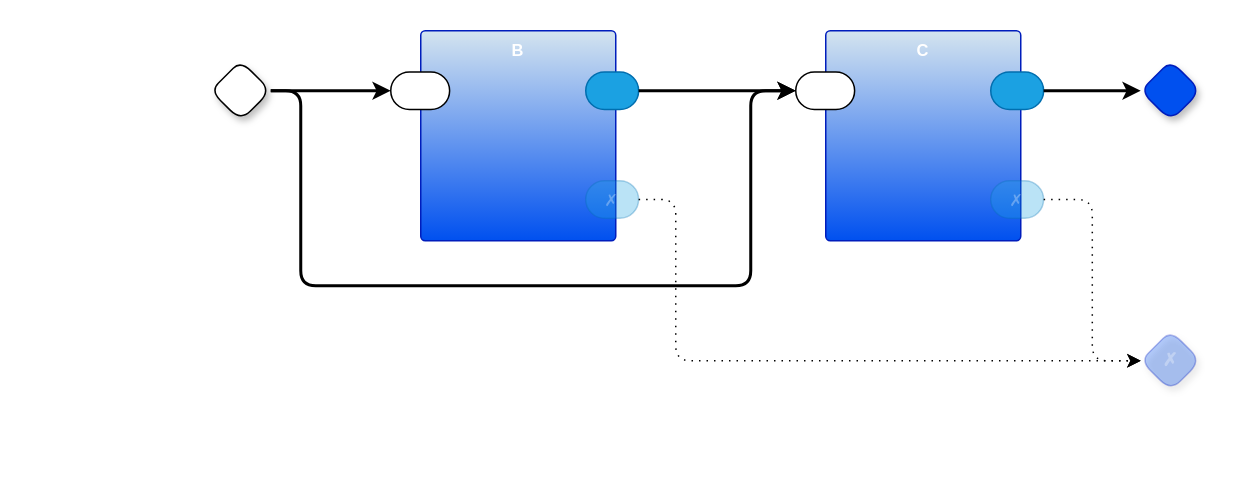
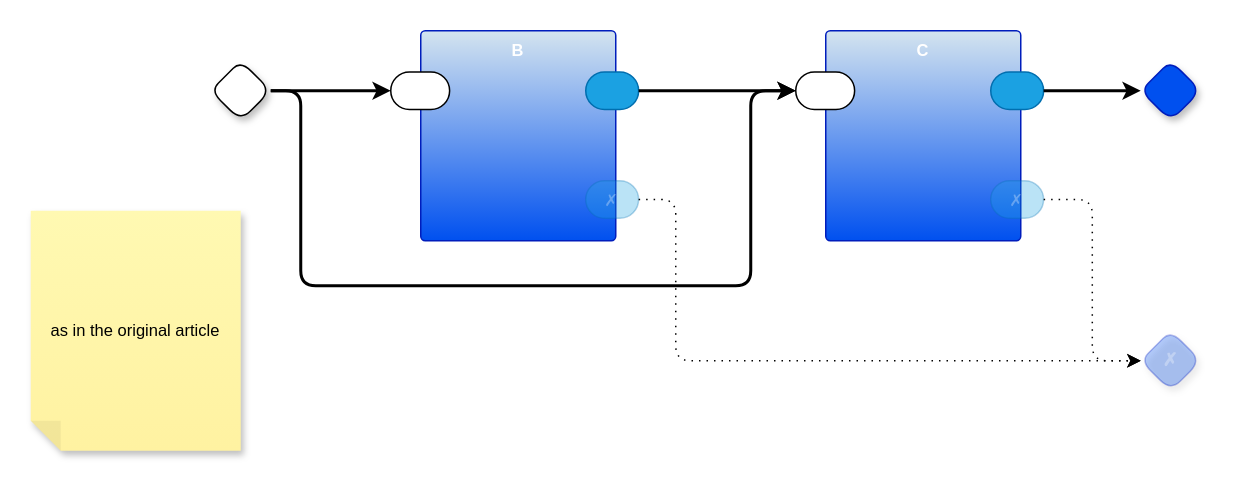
node "as in the original article": added
